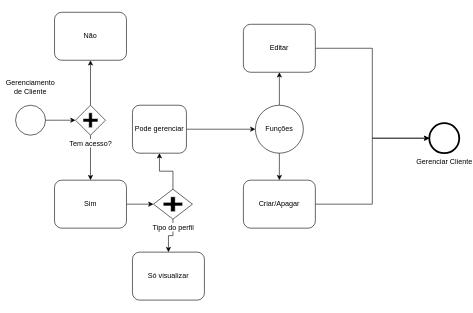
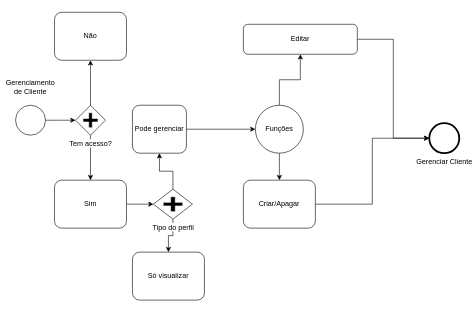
node "Editar": size 72x48 -> 114x30
